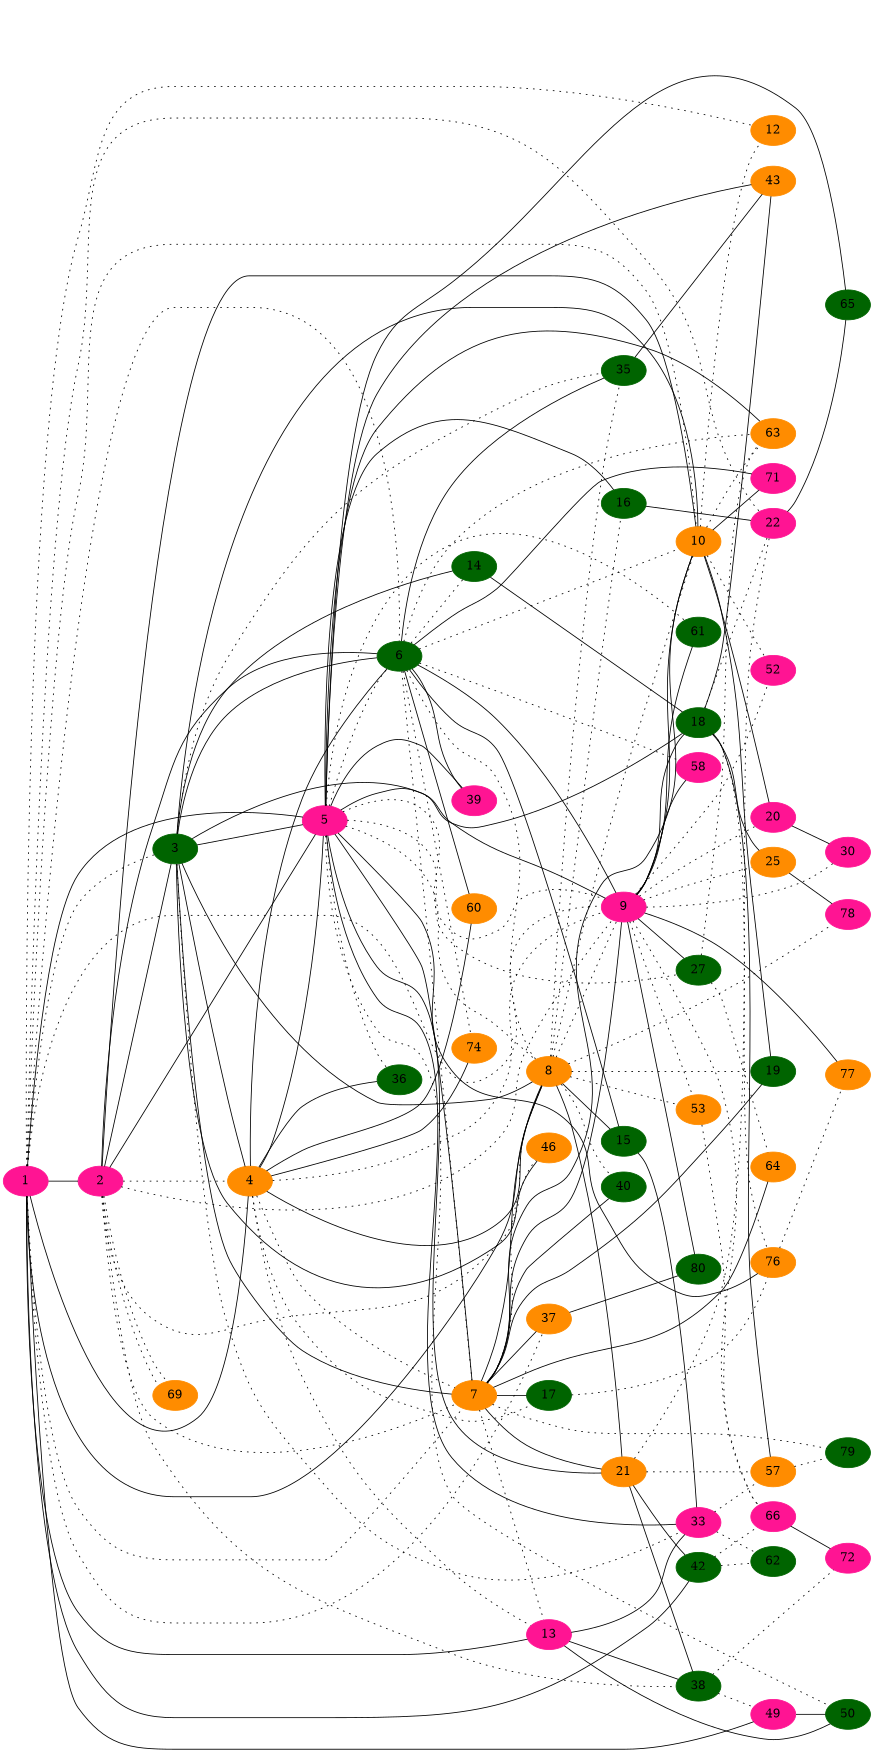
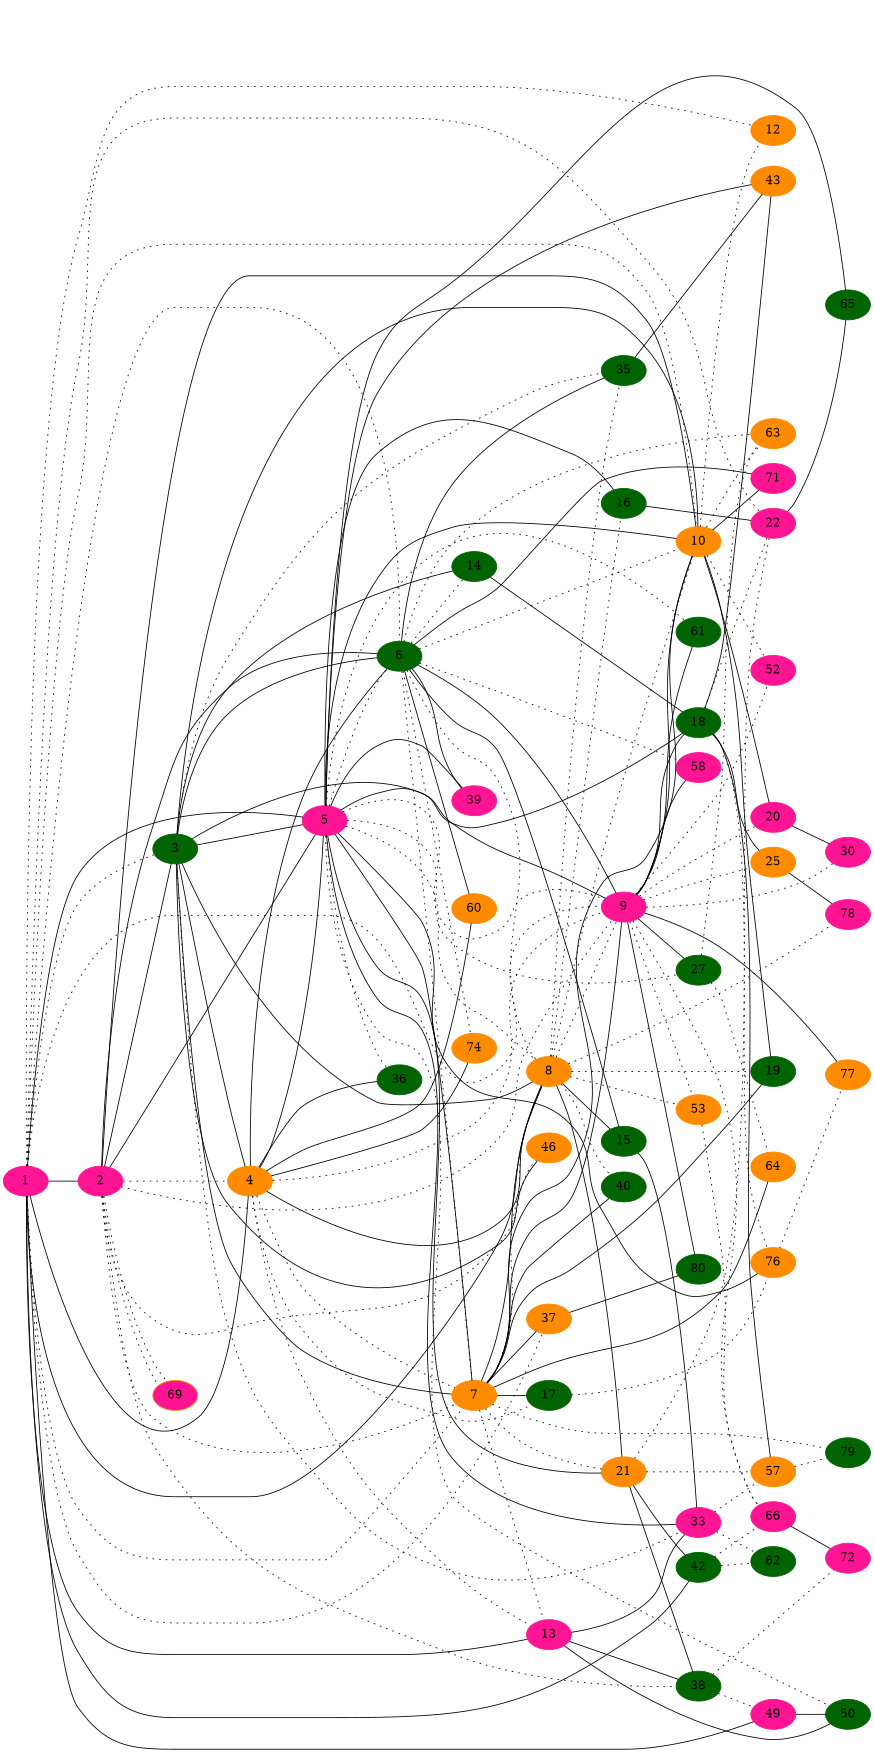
edge "63" -- "5": now "10" -- "5"
node "69": fillcolor darkorange -> deeppink
edge "7" -- "21": style solid -> dotted
